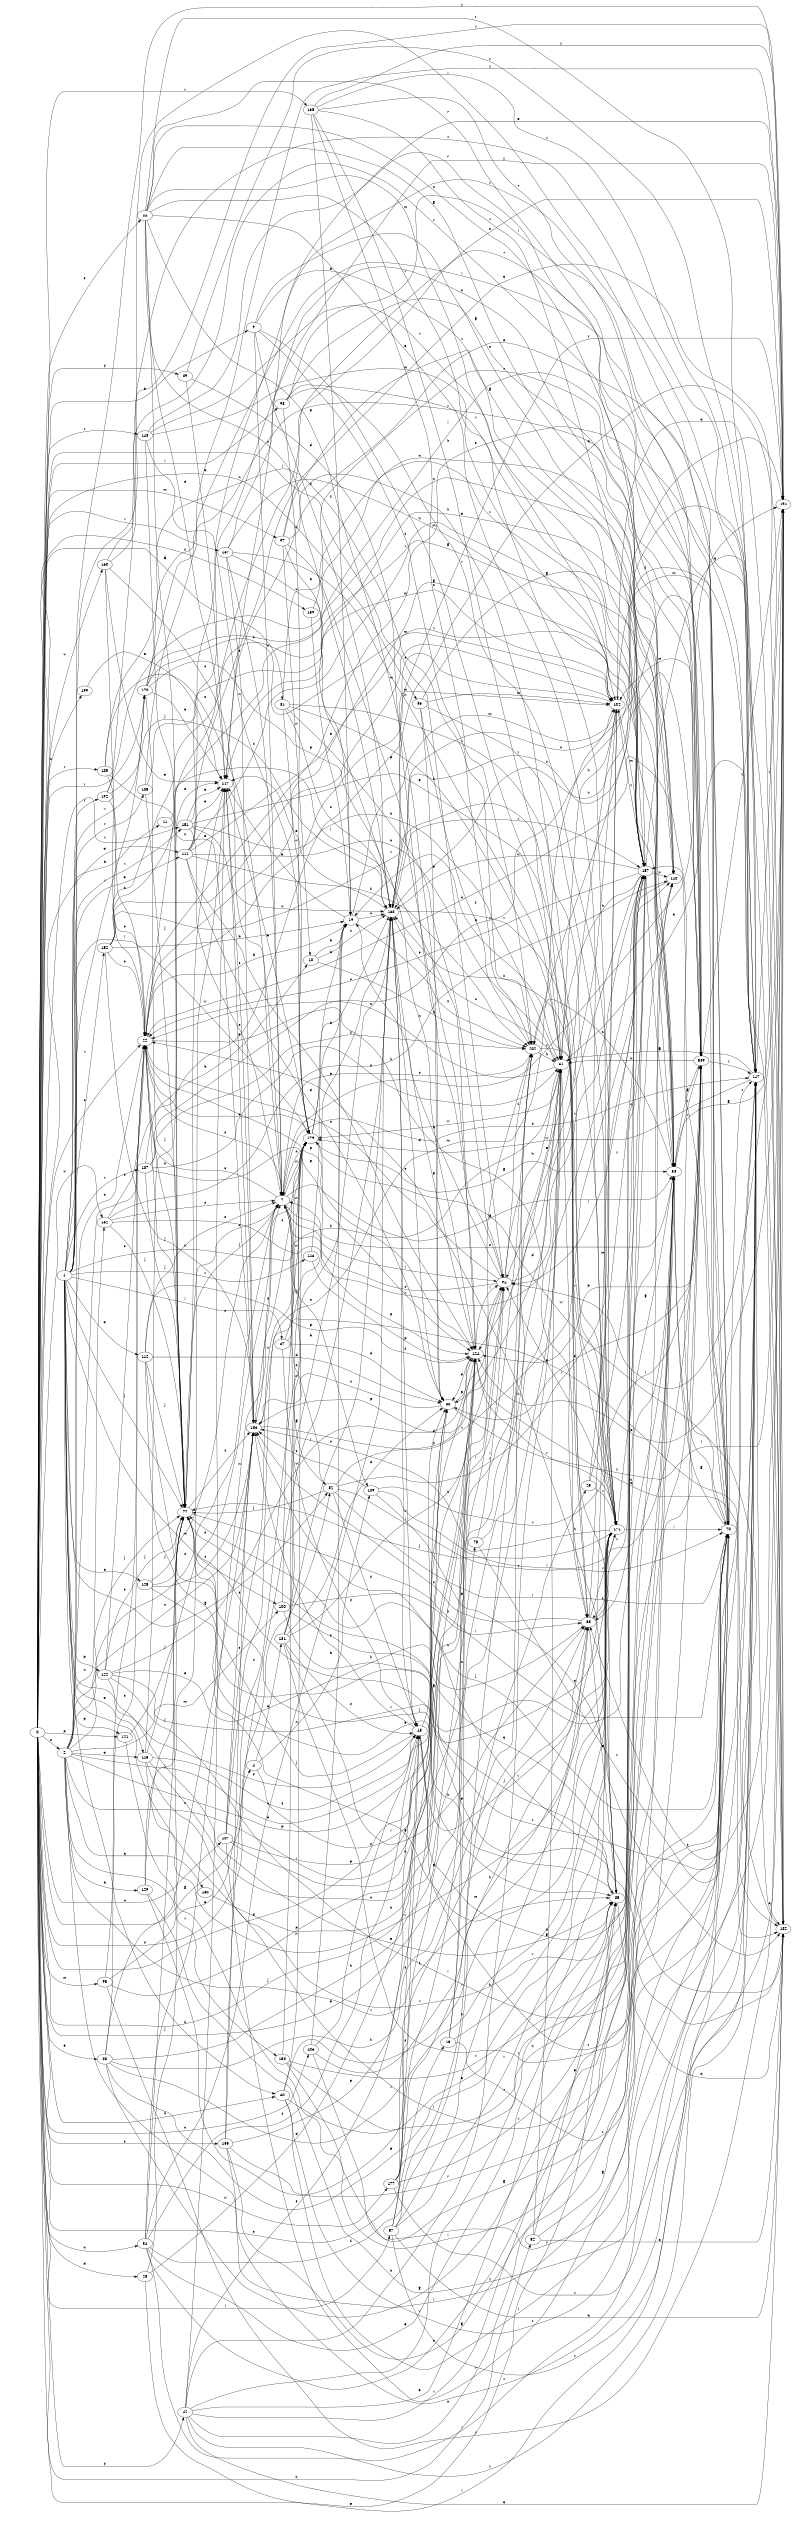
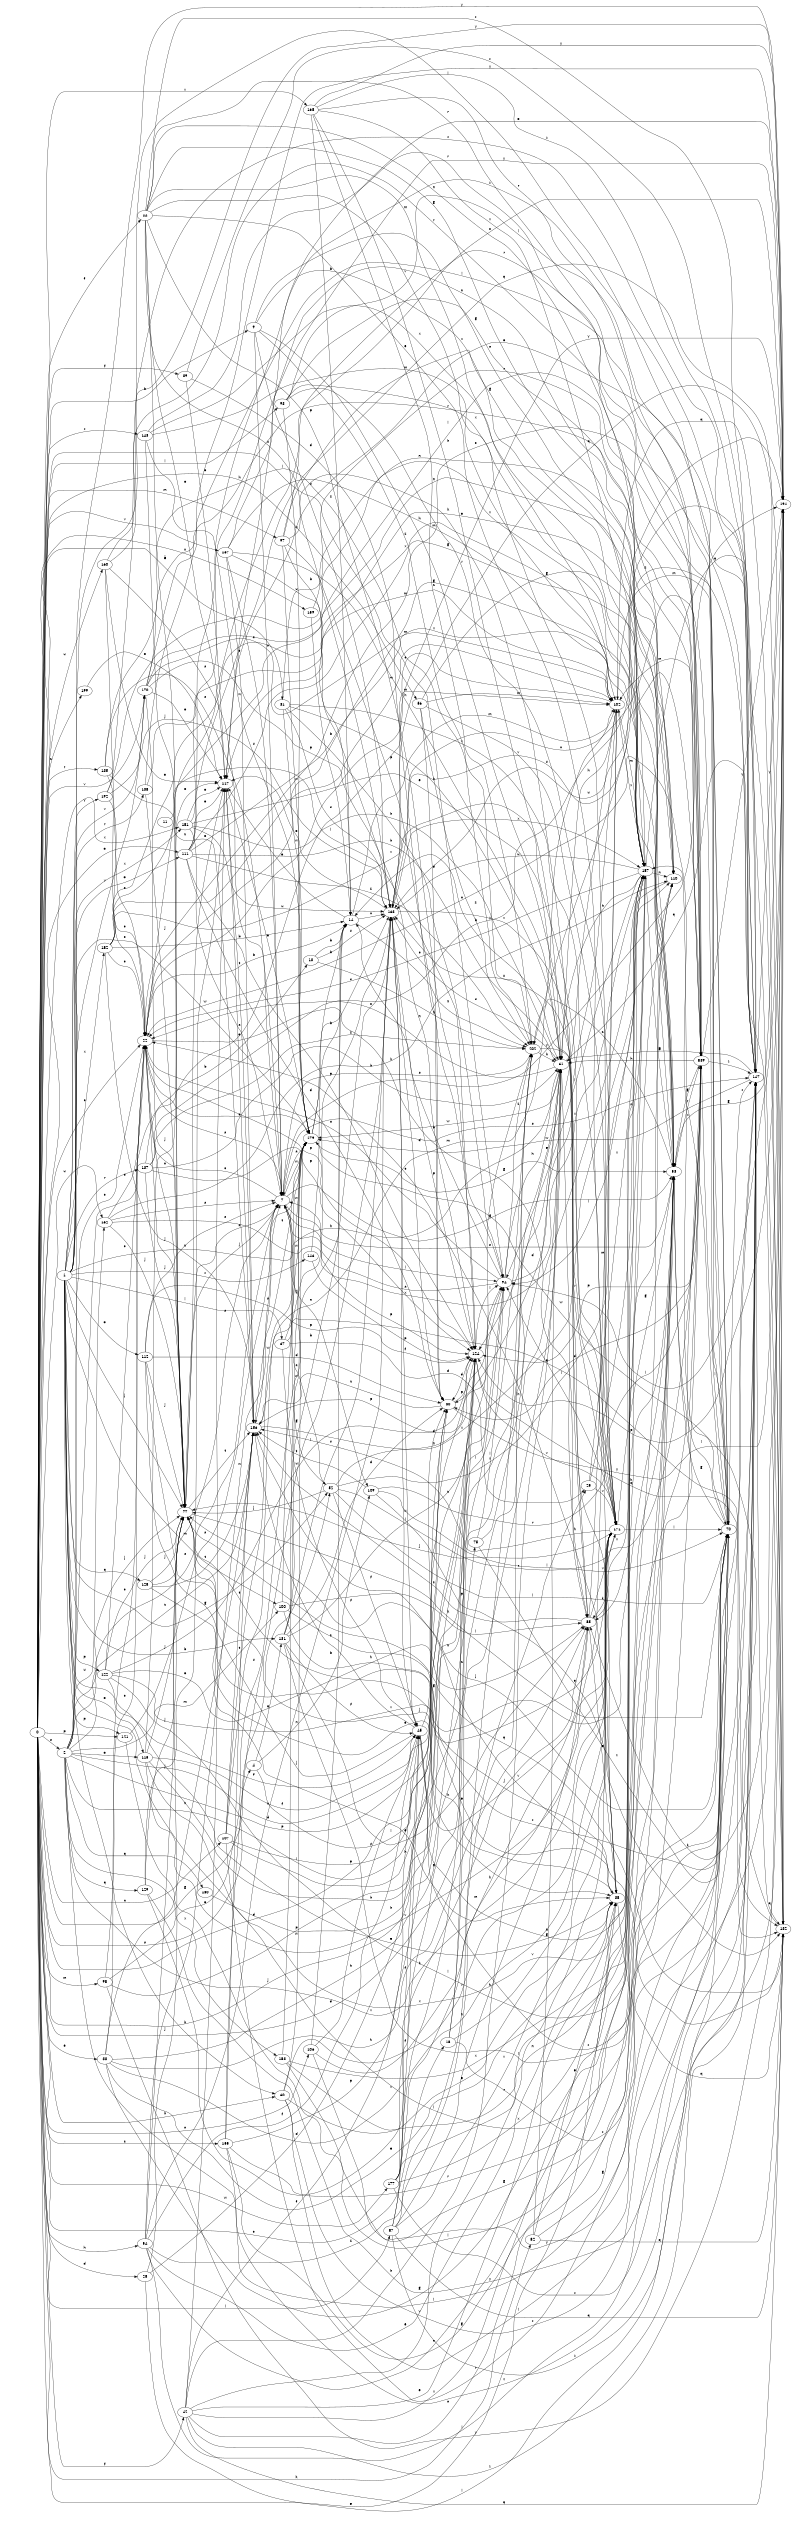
edge "97" -> "13": now "97" -> "179"
node "19": label "19" -> "14"
edge "192" -> "22": label "i" -> "c"
edge "1" -> "11": now "1" -> "131"
edge "67" -> "30": now "67" -> "25"
